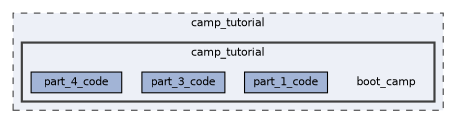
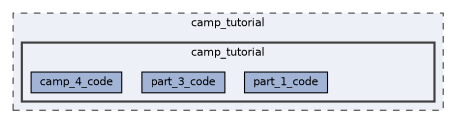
node "part_4_code": label "part_4_code" -> "camp_4_code"
node "boot_camp": removed
